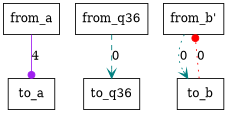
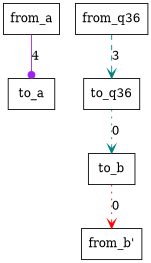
edge "from_b'" -> "to_b": now "to_q36" -> "to_b"
edge "from_q36" -> "to_q36": label "0" -> "3"
edge "to_b" -> "from_b'": arrowhead dot -> vee
